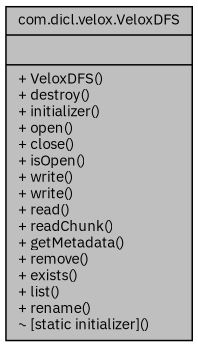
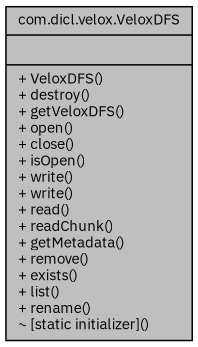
node "com.dicl.velox.VeloxDFS": text "+ initializer()" -> "+ getVeloxDFS()"
